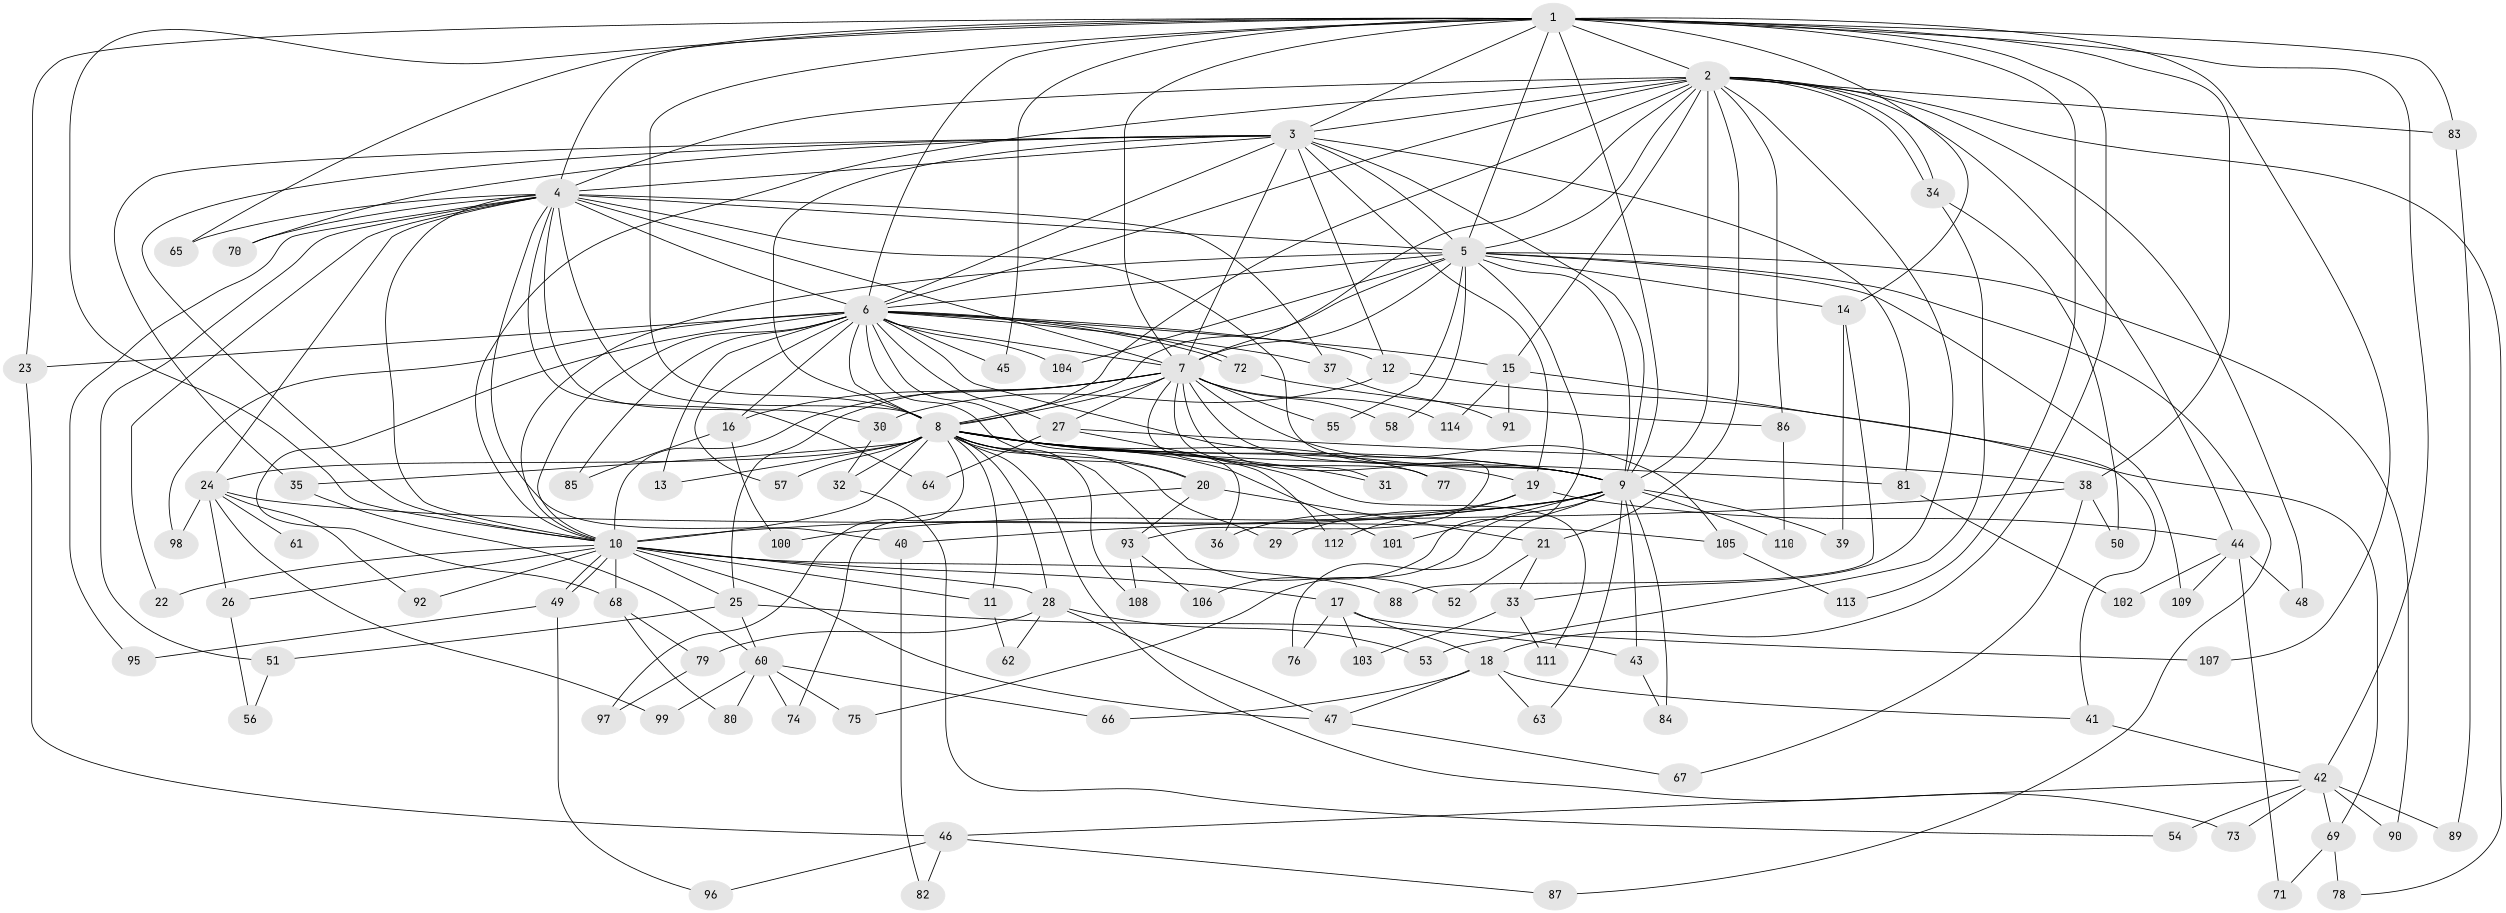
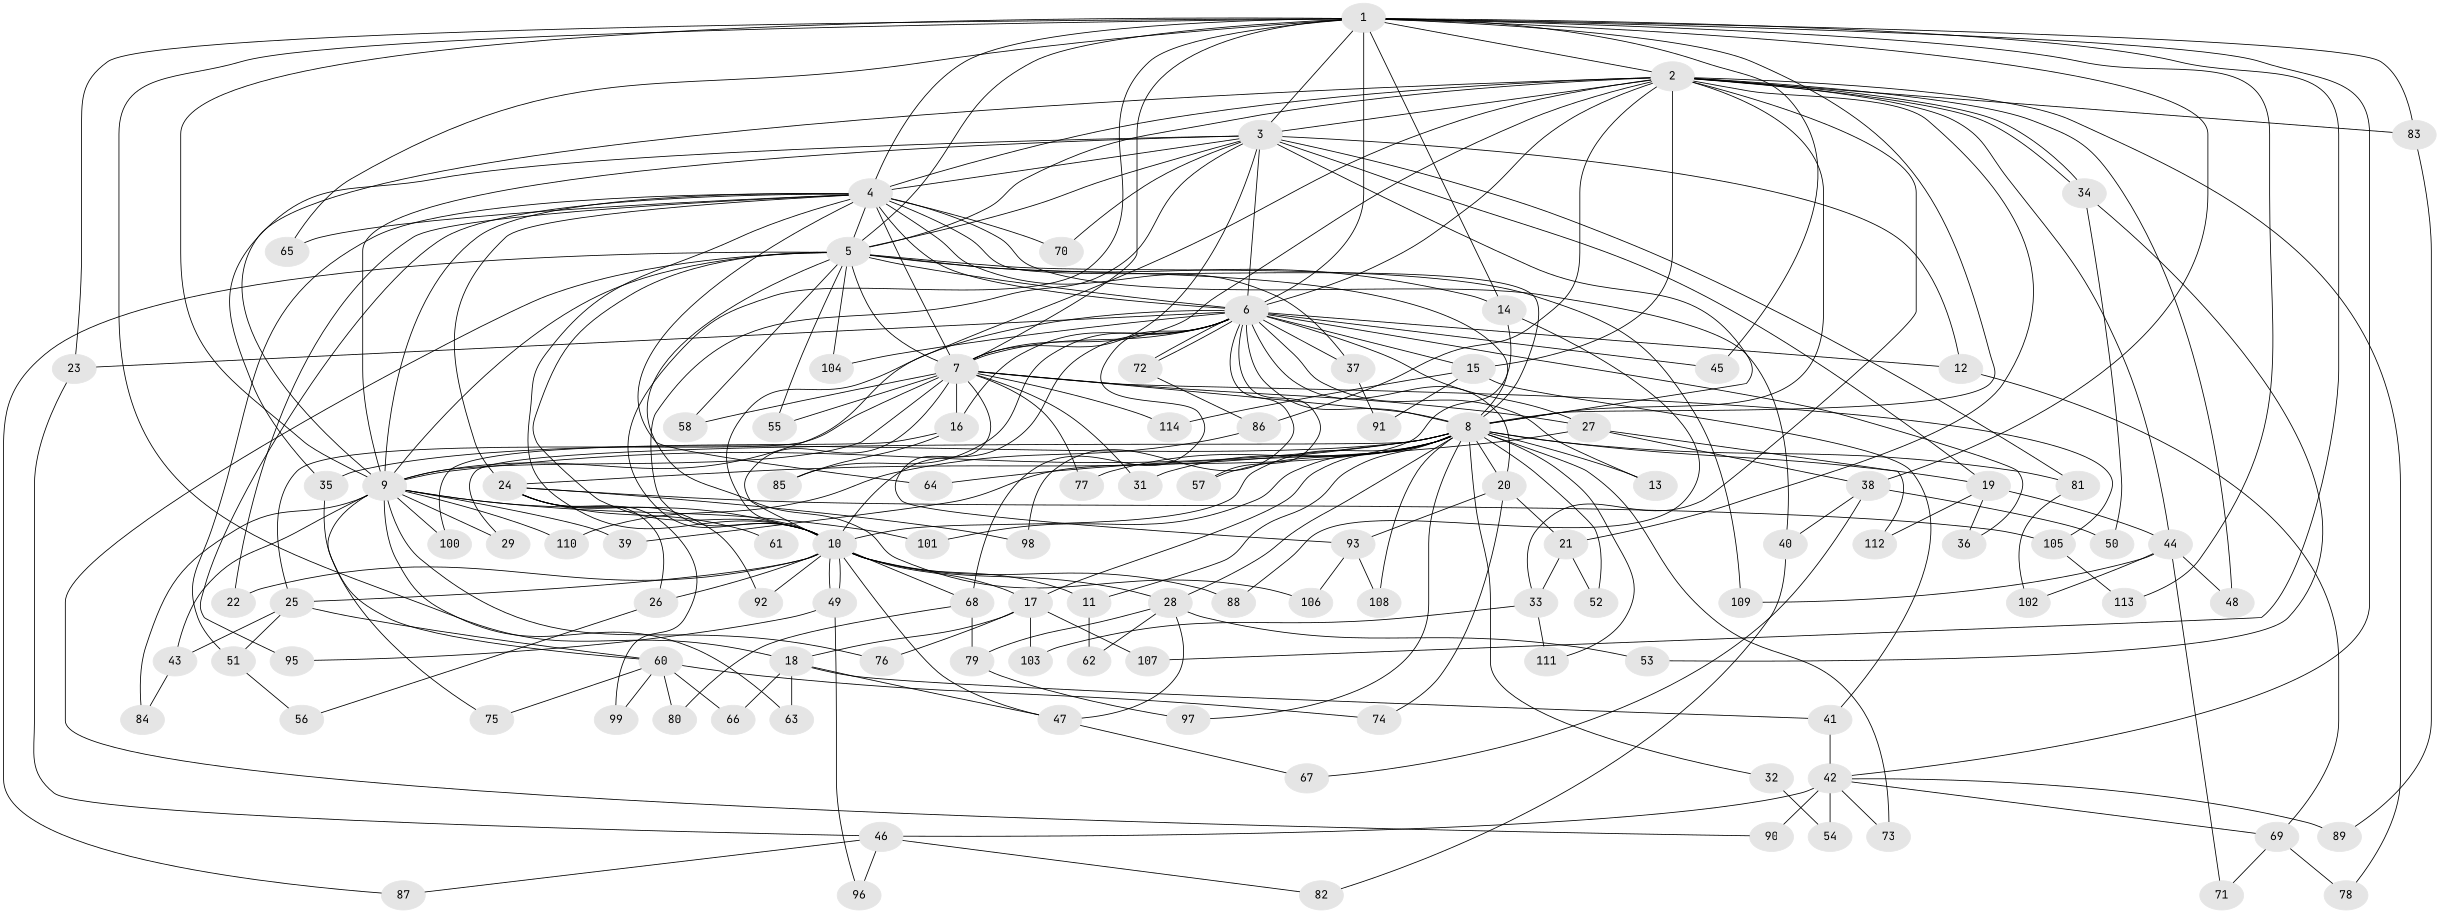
node "30": removed
edge "8" -- "17": added
